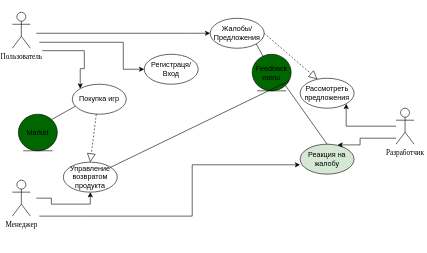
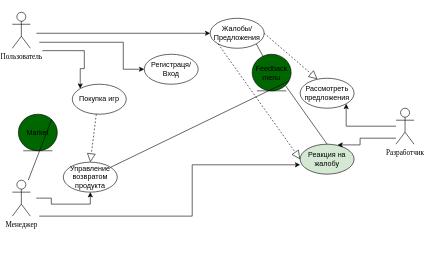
edge "Жалобы/Предложения" -> "Реакция на жалобу": added
edge "Покупка игр" -- "Market": now "Менеджер" -- "Market"
